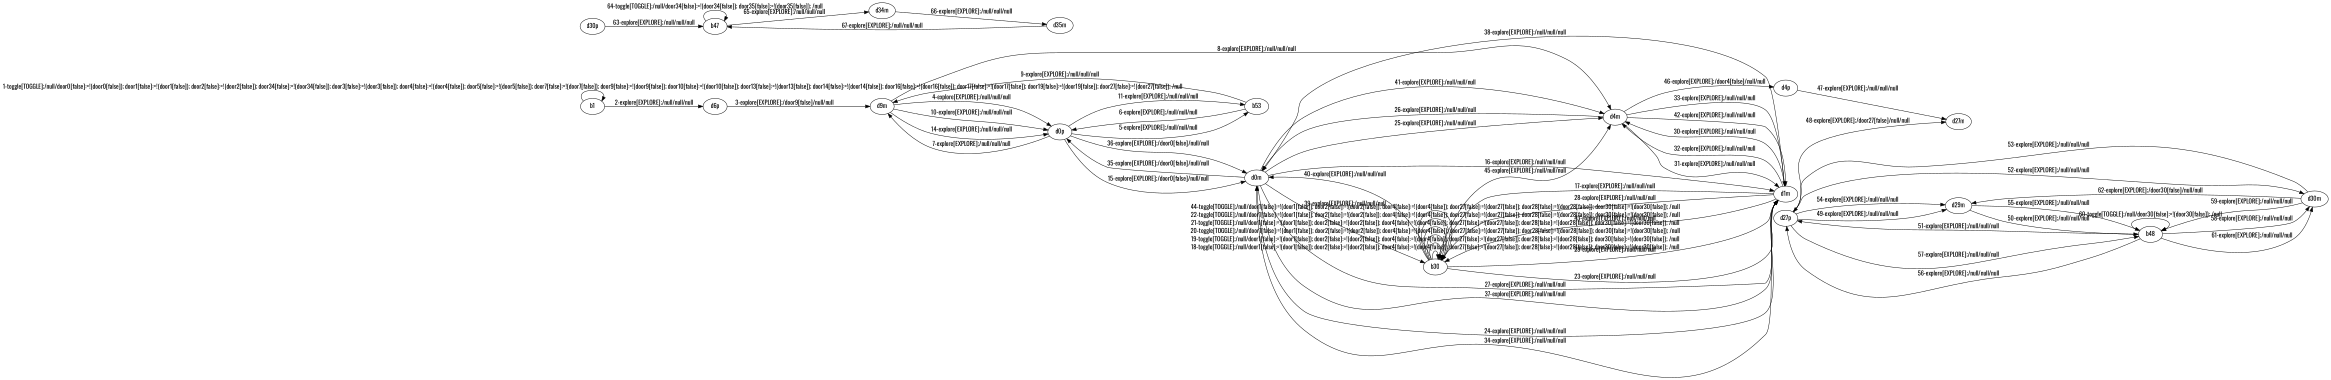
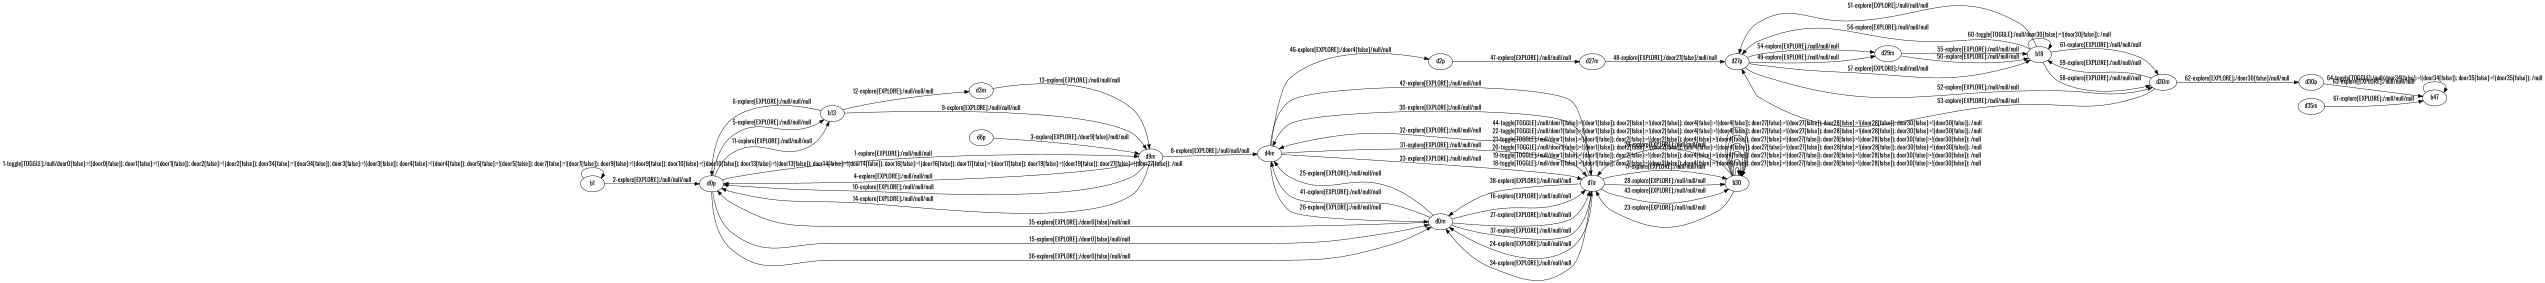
node "d34m": removed
node "d4p": label "d4p" -> "d2p"
node "d3m": added
edge "b1" -> "d6p": now "b1" -> "d0p"
node "b53": label "b53" -> "b13"
edge "d27p" -> "d27m": reversed
edge "b30" -> "d4m": removed, label "45-explore[EXPLORE];/null/null/null"
edge "b30" -> "d0m": removed, label "40-explore[EXPLORE];/null/null/null"
node "d1m": label "d1m" -> "d7m"
edge "d30m" -> "d29m": now "d30m" -> "d30p"
edge "d0m" -> "b30": removed, label "39-explore[EXPLORE];/null/null/null"
node "b48": label "b48" -> "b18"
